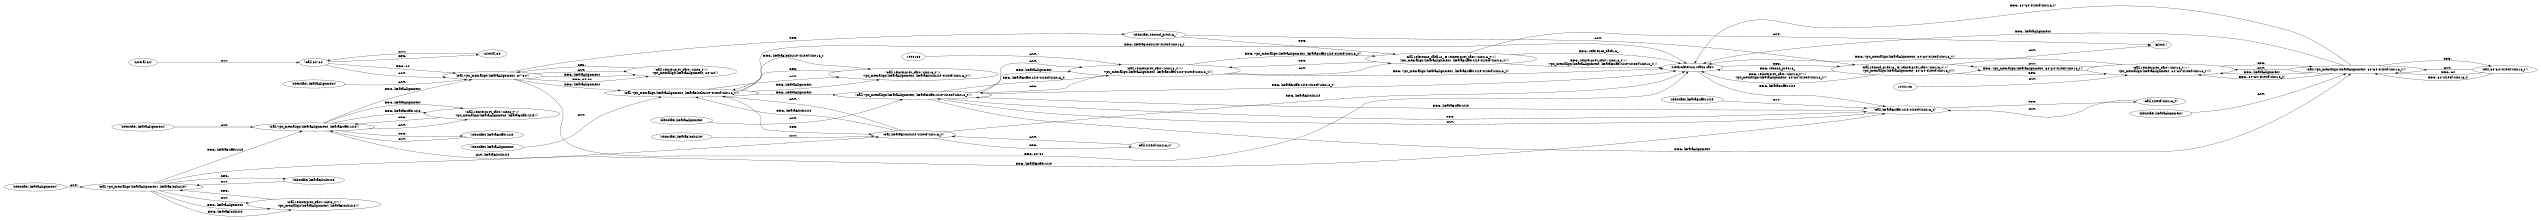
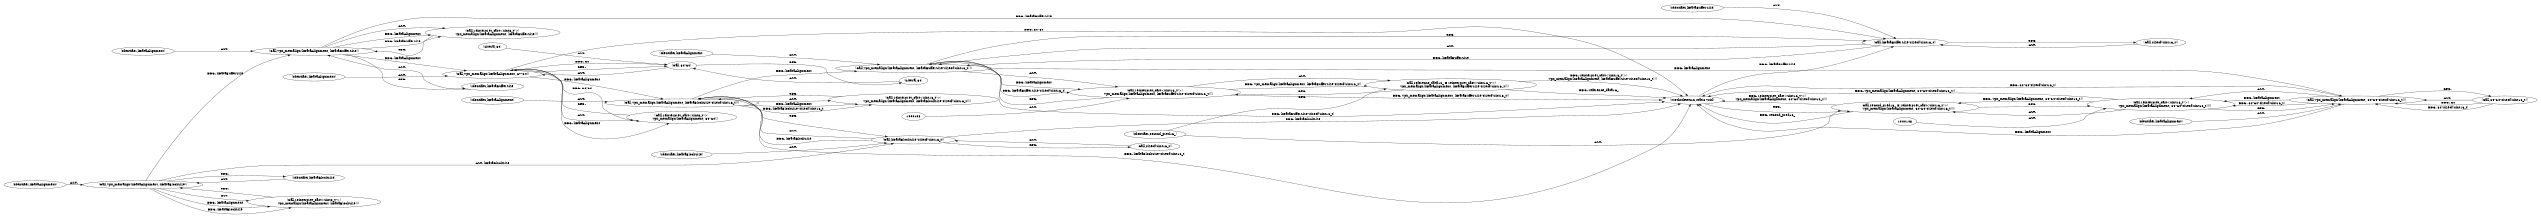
edge "(Call,vpx_memalign(kDataAlignment, 67*64))" -> "(Identifier,second_pred16_)": now "(Call,vpx_memalign(kDataAlignment, 67*64))" -> "(Call,64*64)"
node "(Block,)": removed
node "(MethodReturn,static cast)": label "(MethodReturn,static cast)" -> "(MethodReturn,static void)"
